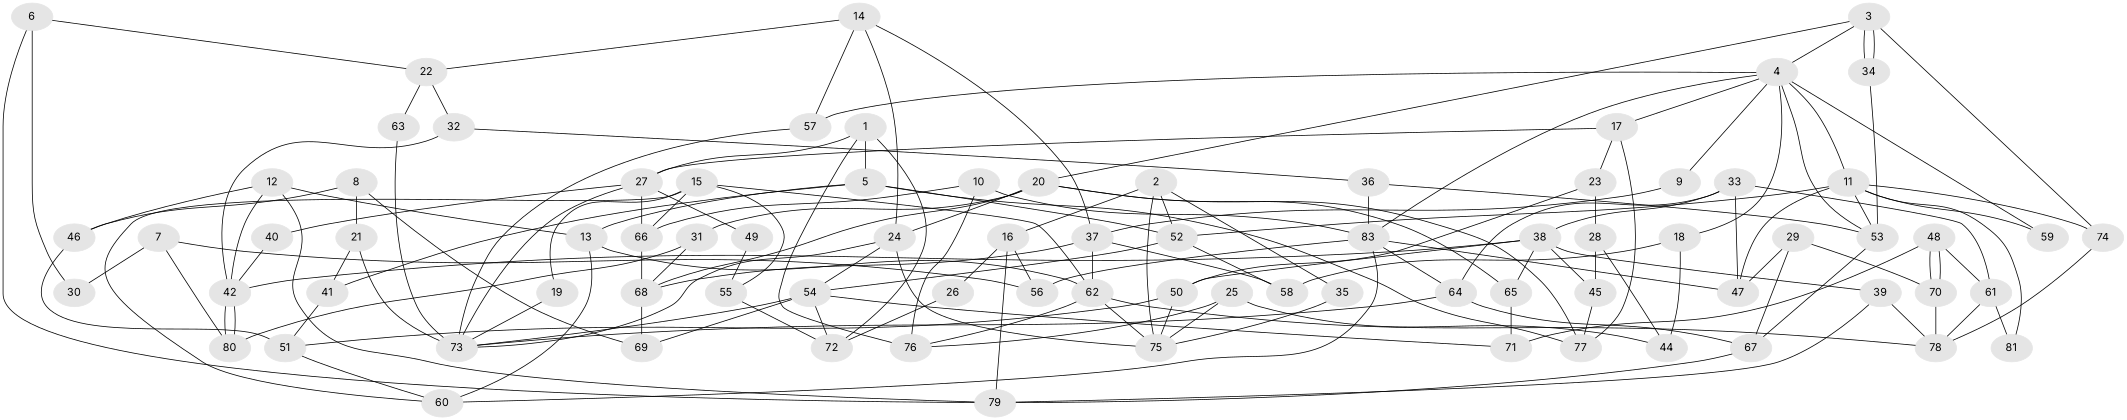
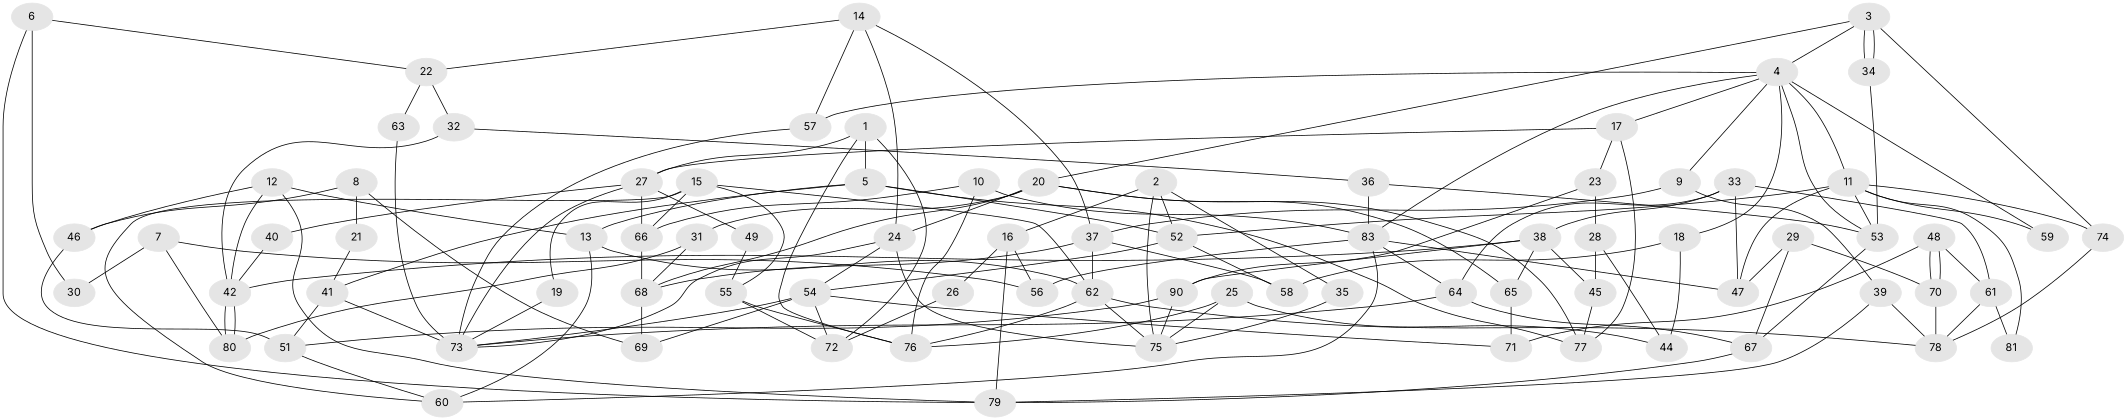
edge "38" -- "39": now "9" -- "39"
node "50": label "50" -> "90"
edge "21" -- "73": now "41" -- "73"
edge "55" -- "76": added
